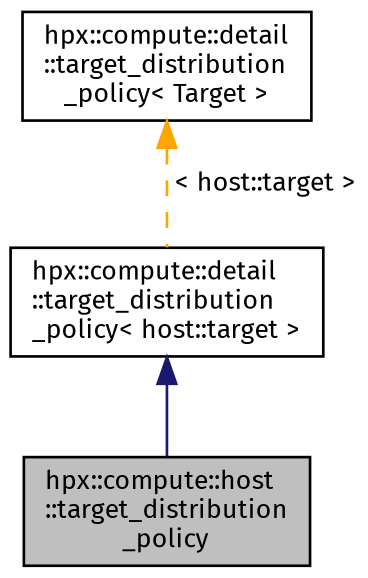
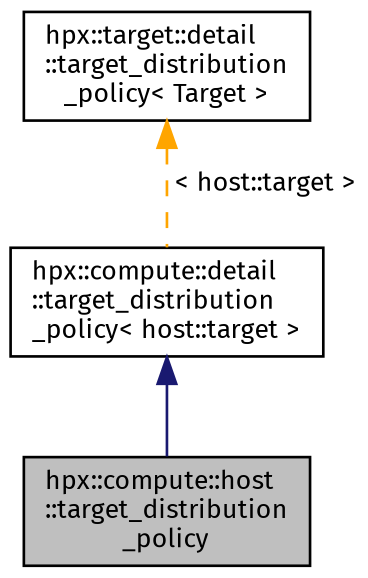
node "hpx::compute::detail ::target_distribution _policy< Target >": label "hpx::compute::detail ::target_distribution _policy< Target >" -> "hpx::target::detail ::target_distribution _policy< Target >"
